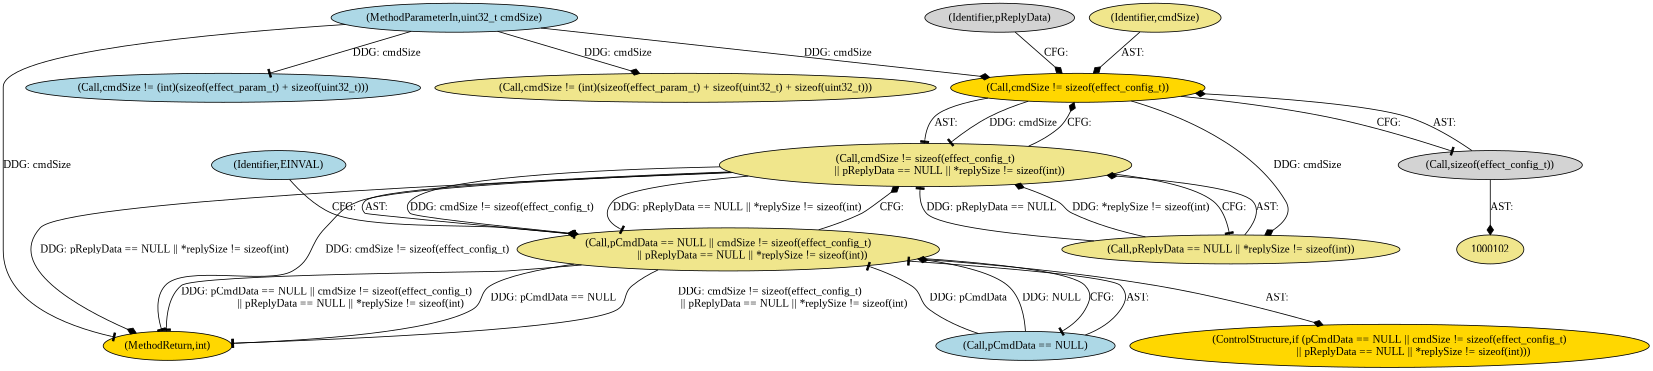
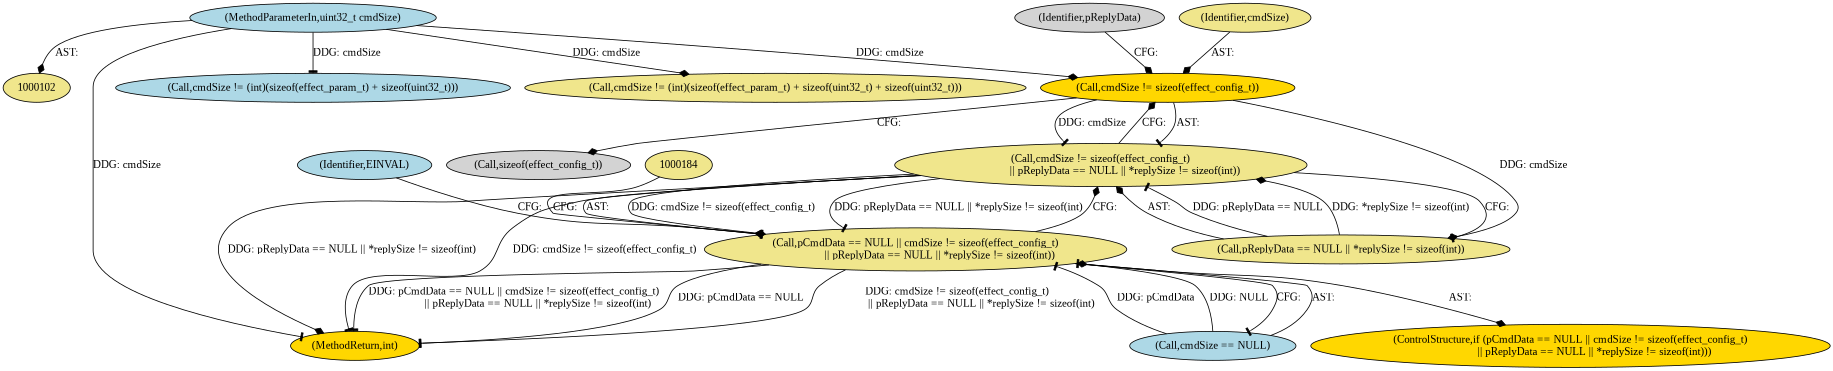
edge "(Call,sizeof(effect_config_t))" -> "(Call,cmdSize != sizeof(effect_config_t))": removed, label "AST:"
edge "(Call,cmdSize != sizeof(effect_config_t))" -> "(Call,sizeof(effect_config_t))": arrowhead tee -> diamond
node "1000184": added
edge "(Call,sizeof(effect_config_t))" -> "1000102": now "(MethodParameterIn,uint32_t cmdSize)" -> "1000102"
node "(Call,pCmdData == NULL)": label "(Call,pCmdData == NULL)" -> "(Call,cmdSize == NULL)"
